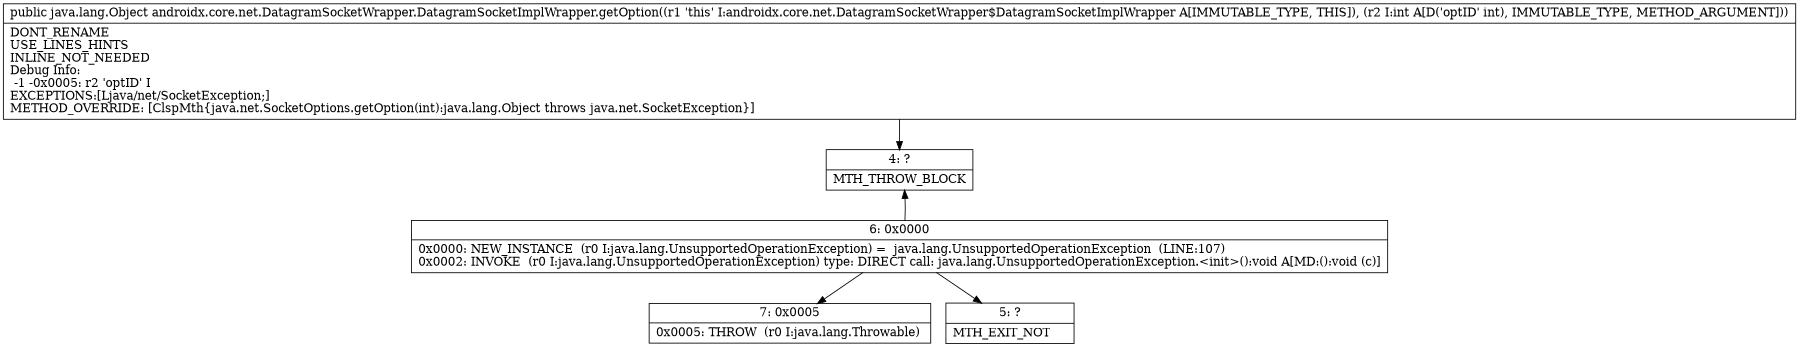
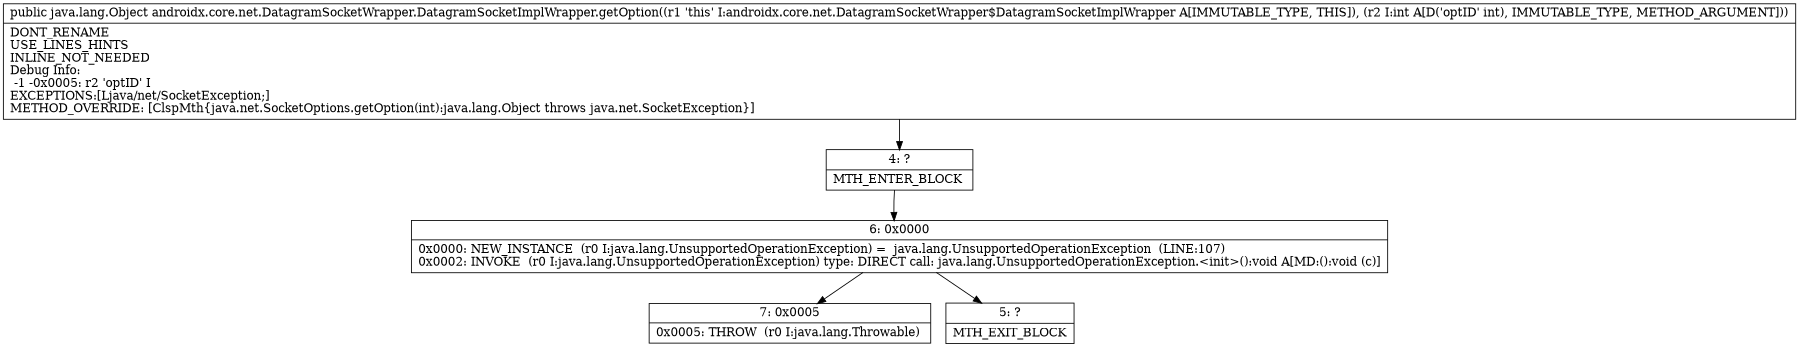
node "4: ?": text "MTH_THROW_BLOCK" -> "MTH_ENTER_BLOCK"
edge "6: 0x0000" -> "4: ?": reversed
node "5: ?": text "MTH_EXIT_NOT" -> "MTH_EXIT_BLOCK"
